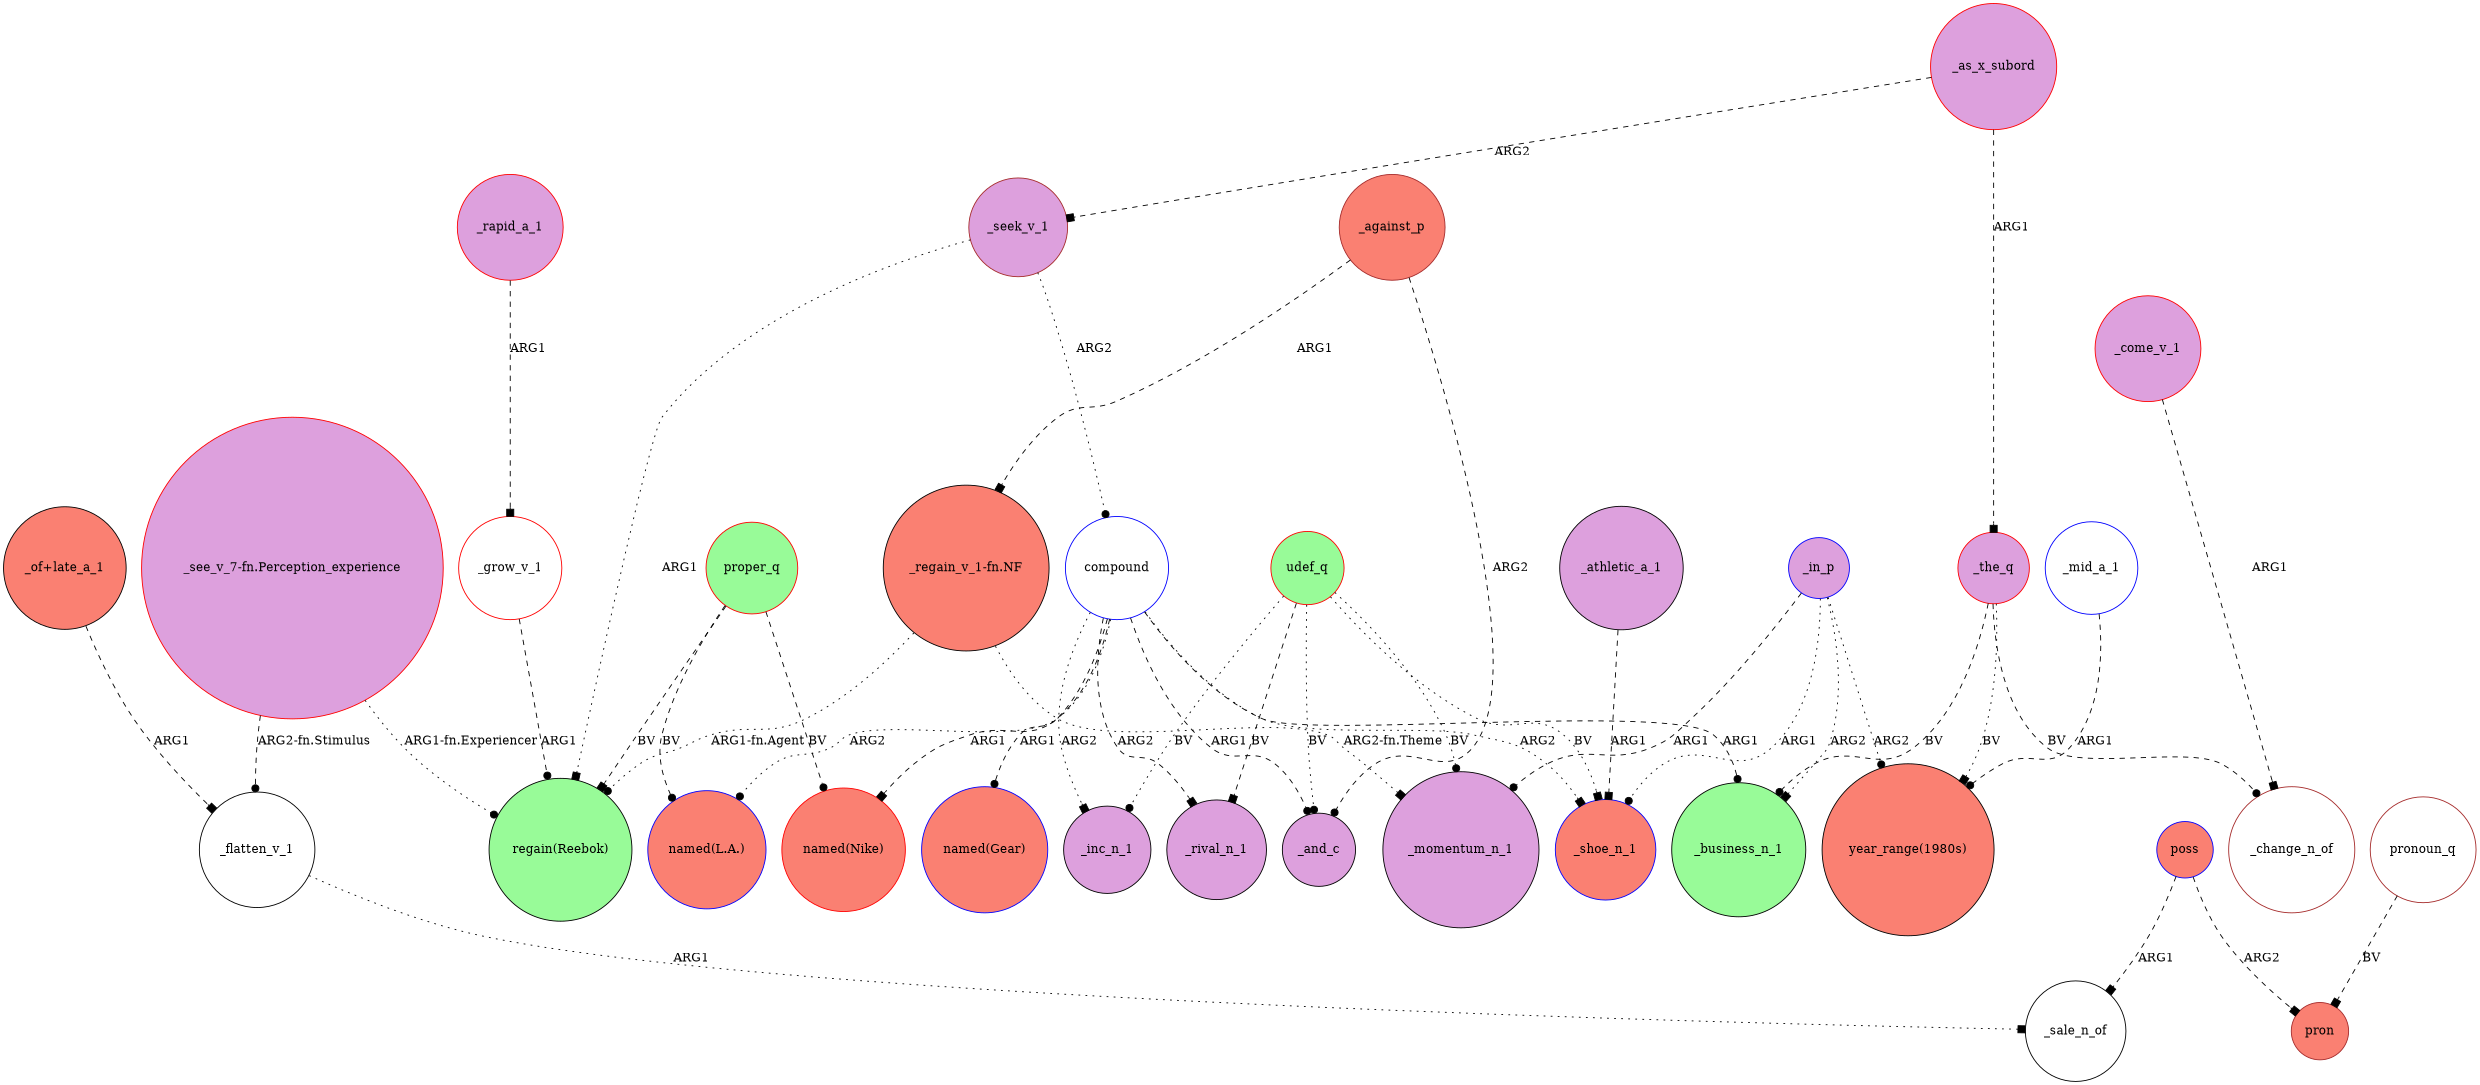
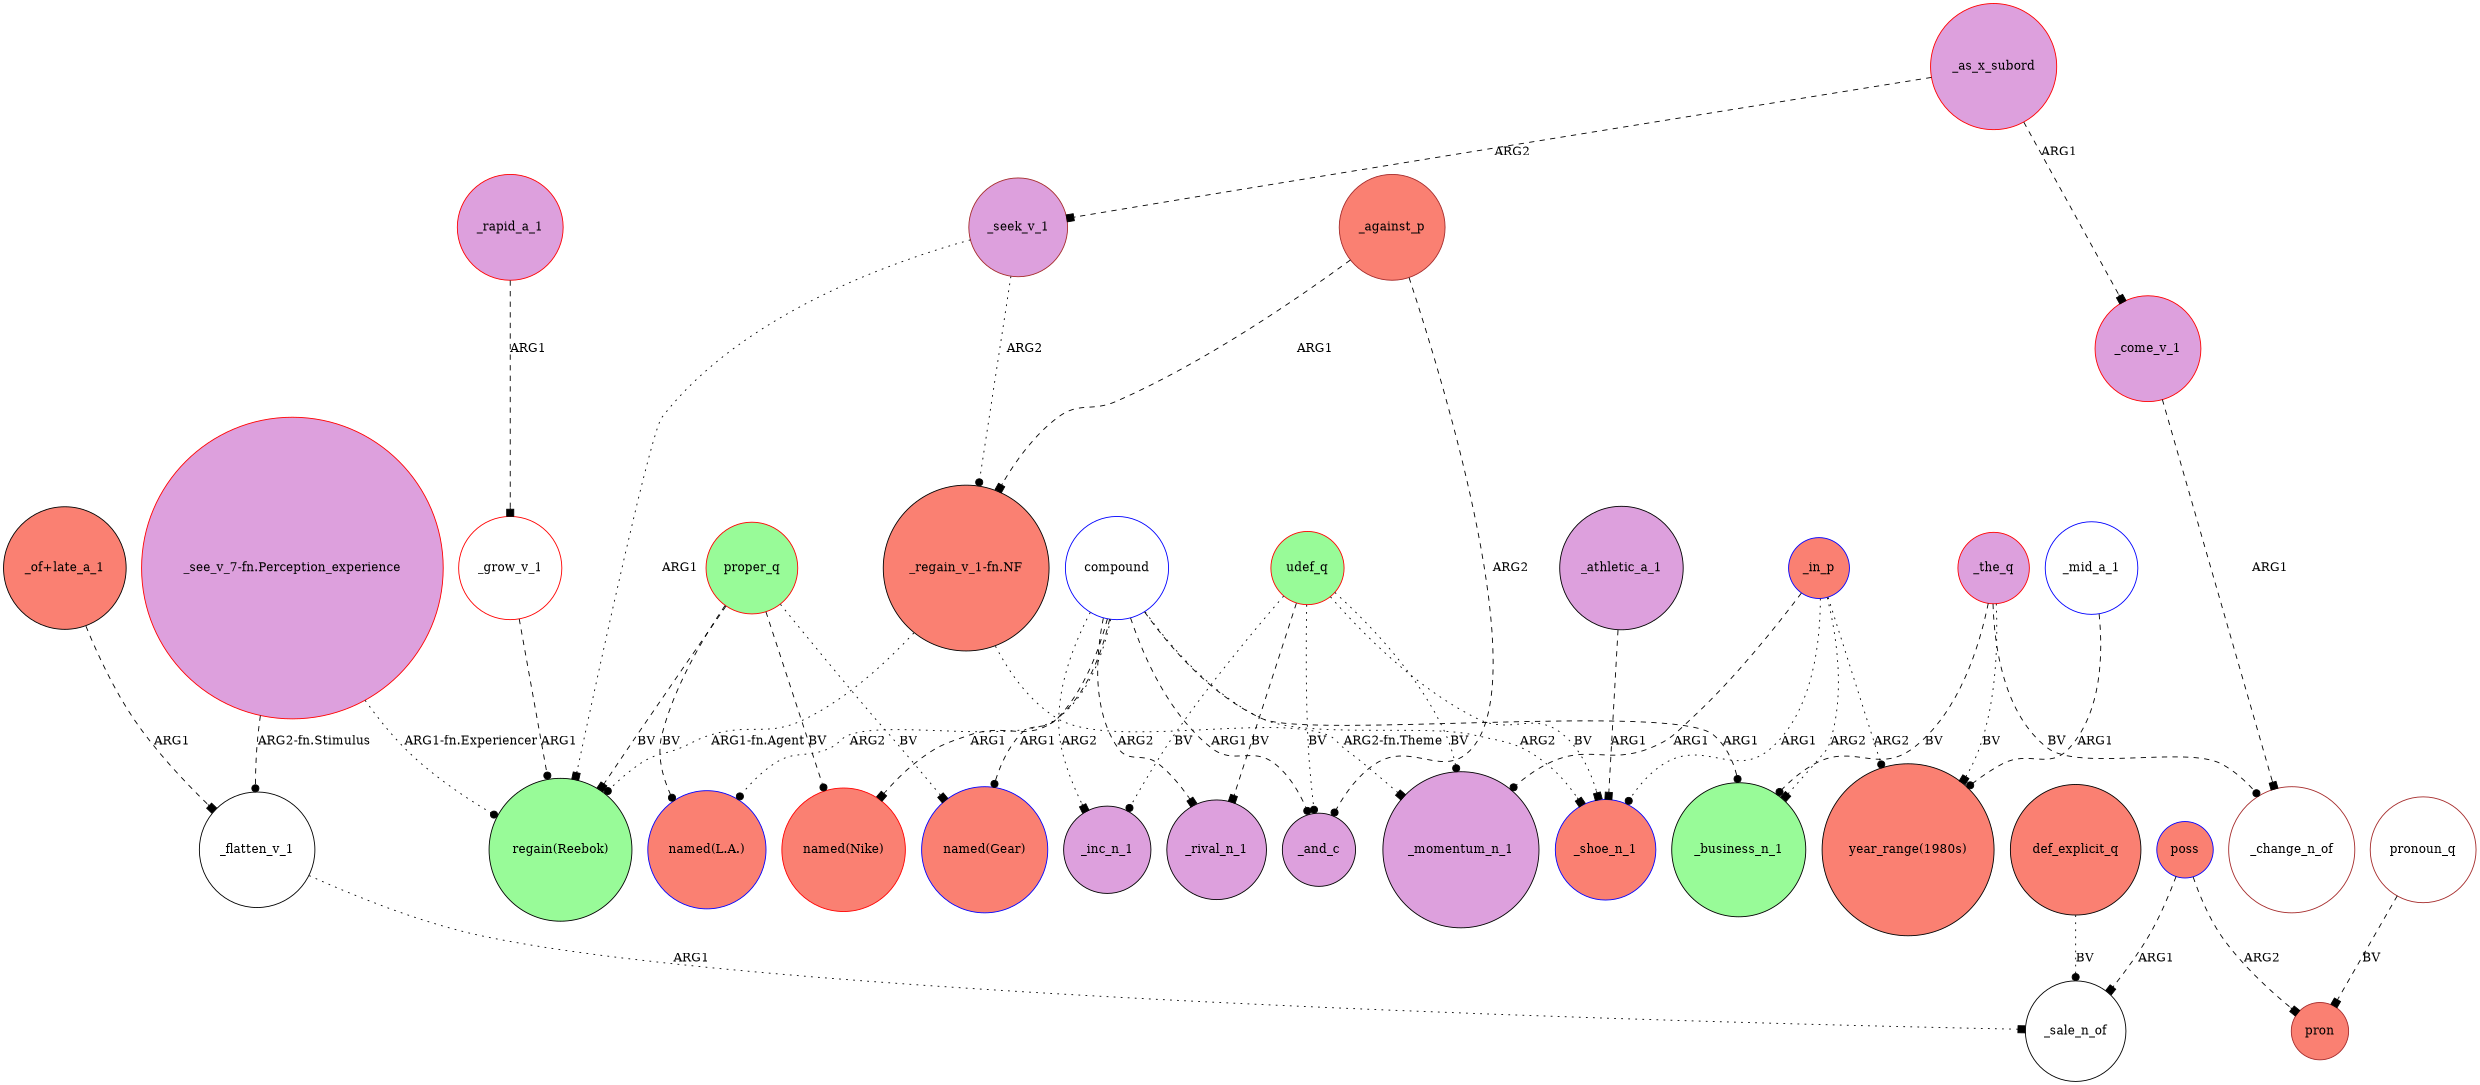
edge "_as_x_subord" -> "_the_q": now "_as_x_subord" -> "_come_v_1"
edge "_seek_v_1" -> "compound": now "_seek_v_1" -> "_regain_v_1-fn.NF"
node "_in_p": fillcolor plum -> salmon
edge "proper_q" -> "named(Gear)": added, label "BV"
node "def_explicit_q": added
